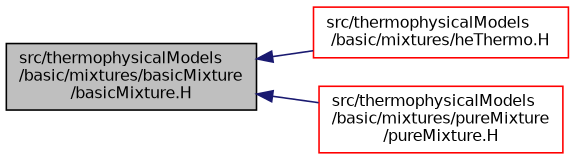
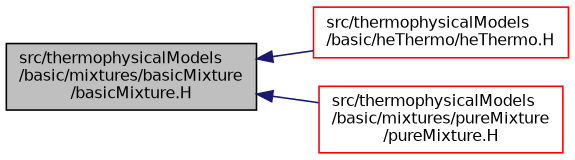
node "src/thermophysicalModels /basic/mixtures/heThermo.H": label "src/thermophysicalModels /basic/mixtures/heThermo.H" -> "src/thermophysicalModels /basic/heThermo/heThermo.H"
